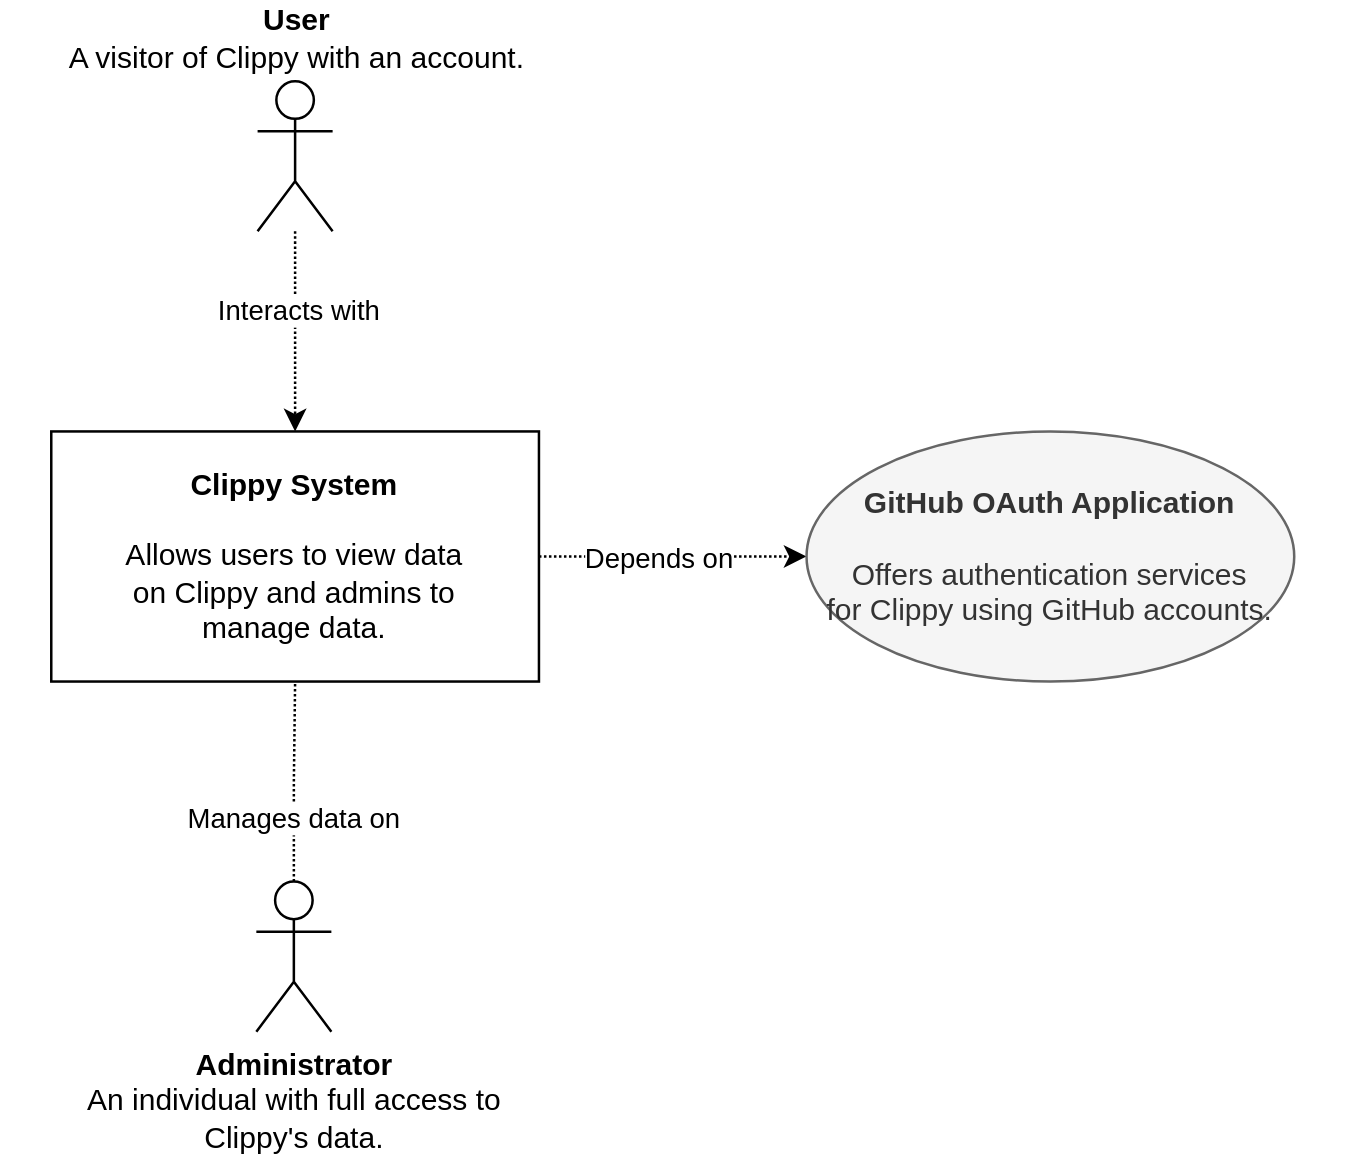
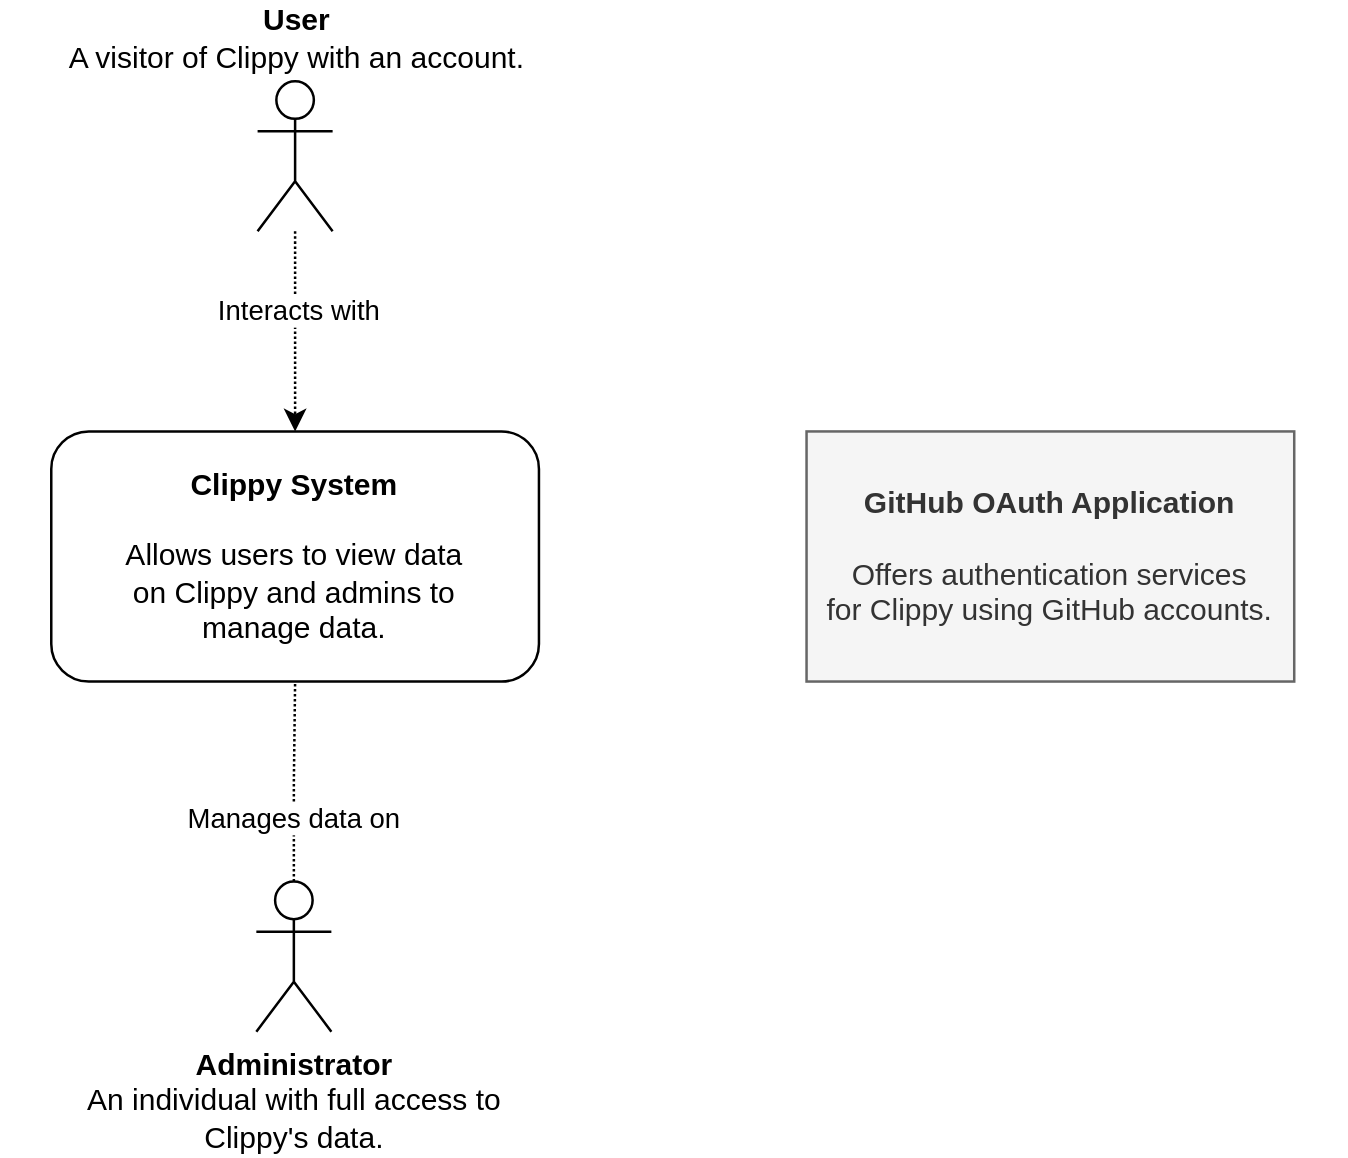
node "Clippy System Allows users to view data on Clippy and admins to manage data.": shape rectangle -> rounded rectangle
edge "Clippy System Allows users to view data on Clippy and admins to manage data." -> "GitHub OAuth Application Offers authentication services for Clippy using GitHub accounts.": removed, label "Depends on"
node "GitHub OAuth Application Offers authentication services for Clippy using GitHub accounts.": shape ellipse -> rectangle
